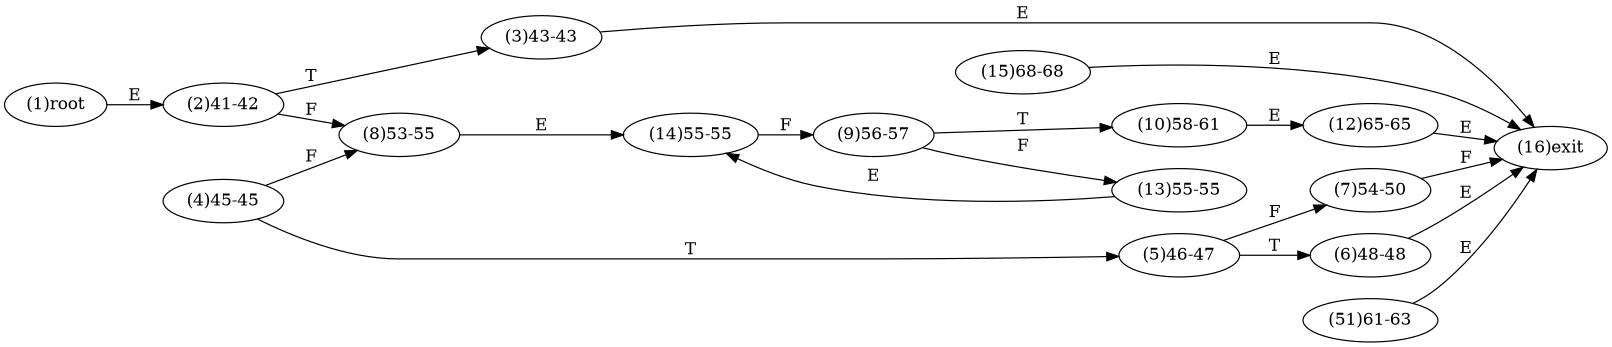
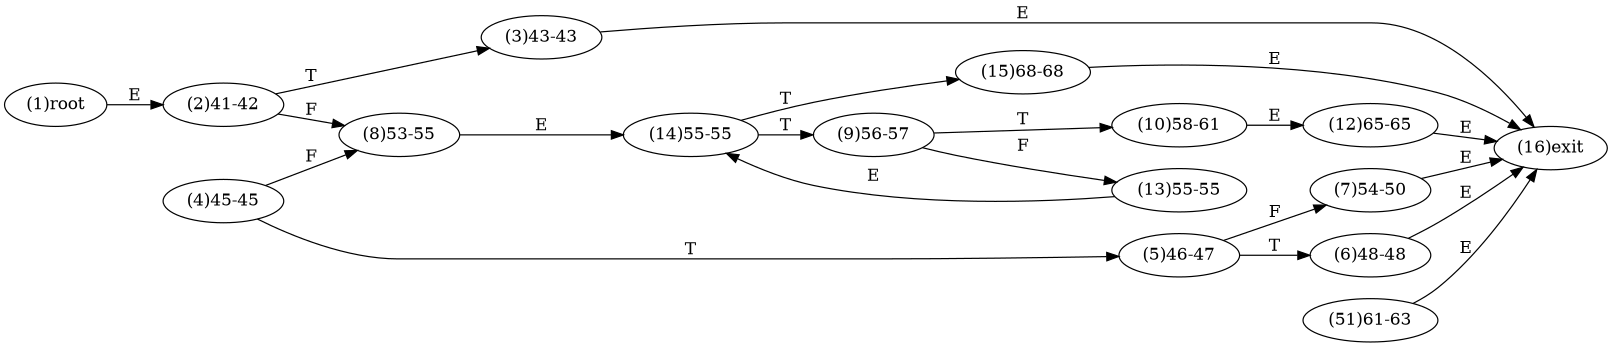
edge "(14)55-55" -> "(15)68-68": added, label "T"
edge "(14)55-55" -> "(9)56-57": label "F" -> "T"
edge "(7)54-50" -> "(16)exit": label "F" -> "E"
